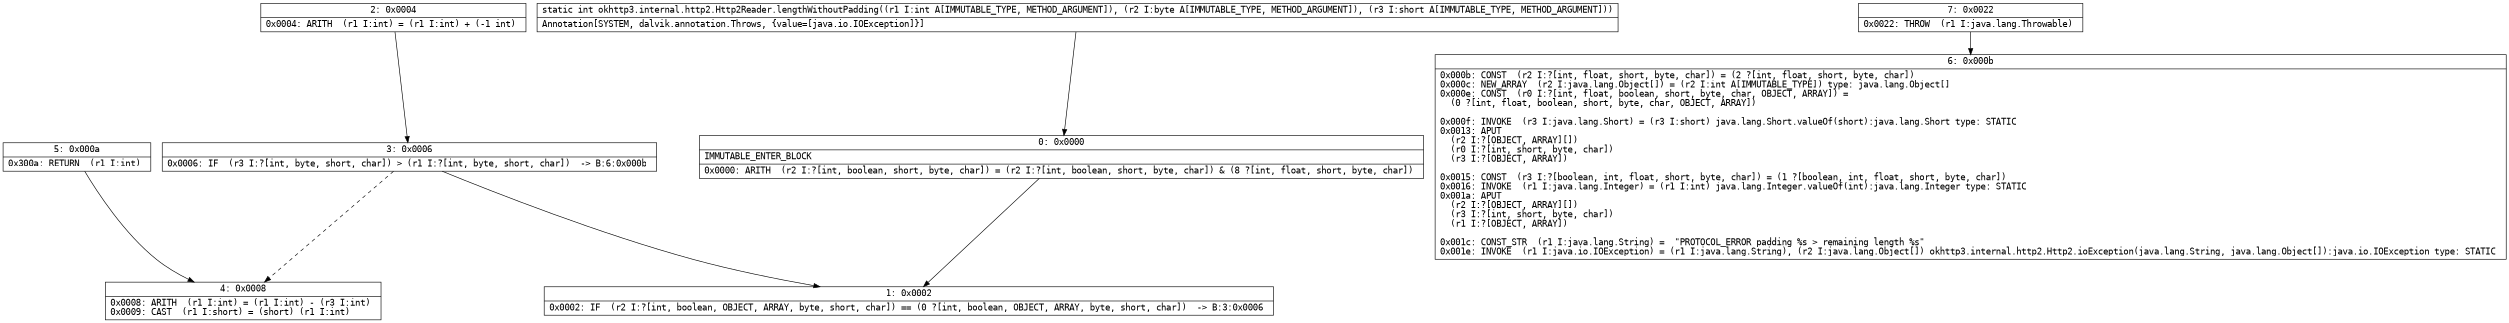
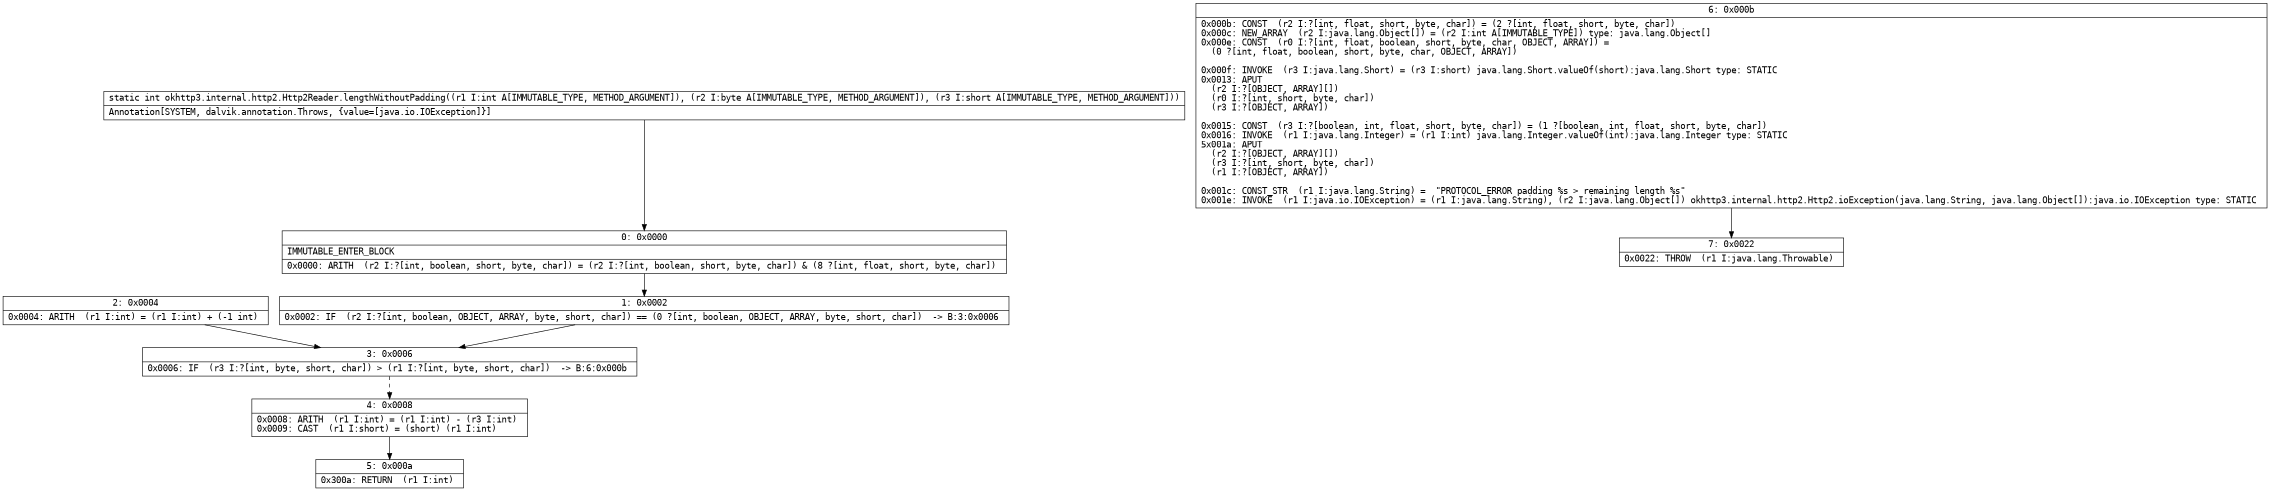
edge "7: 0x0022" -> "6: 0x000b": reversed
node "6: 0x000b": text "0x001a: APUT" -> "5x001a: APUT"
edge "5: 0x000a" -> "4: 0x0008": reversed
edge "3: 0x0006" -> "1: 0x0002": reversed
